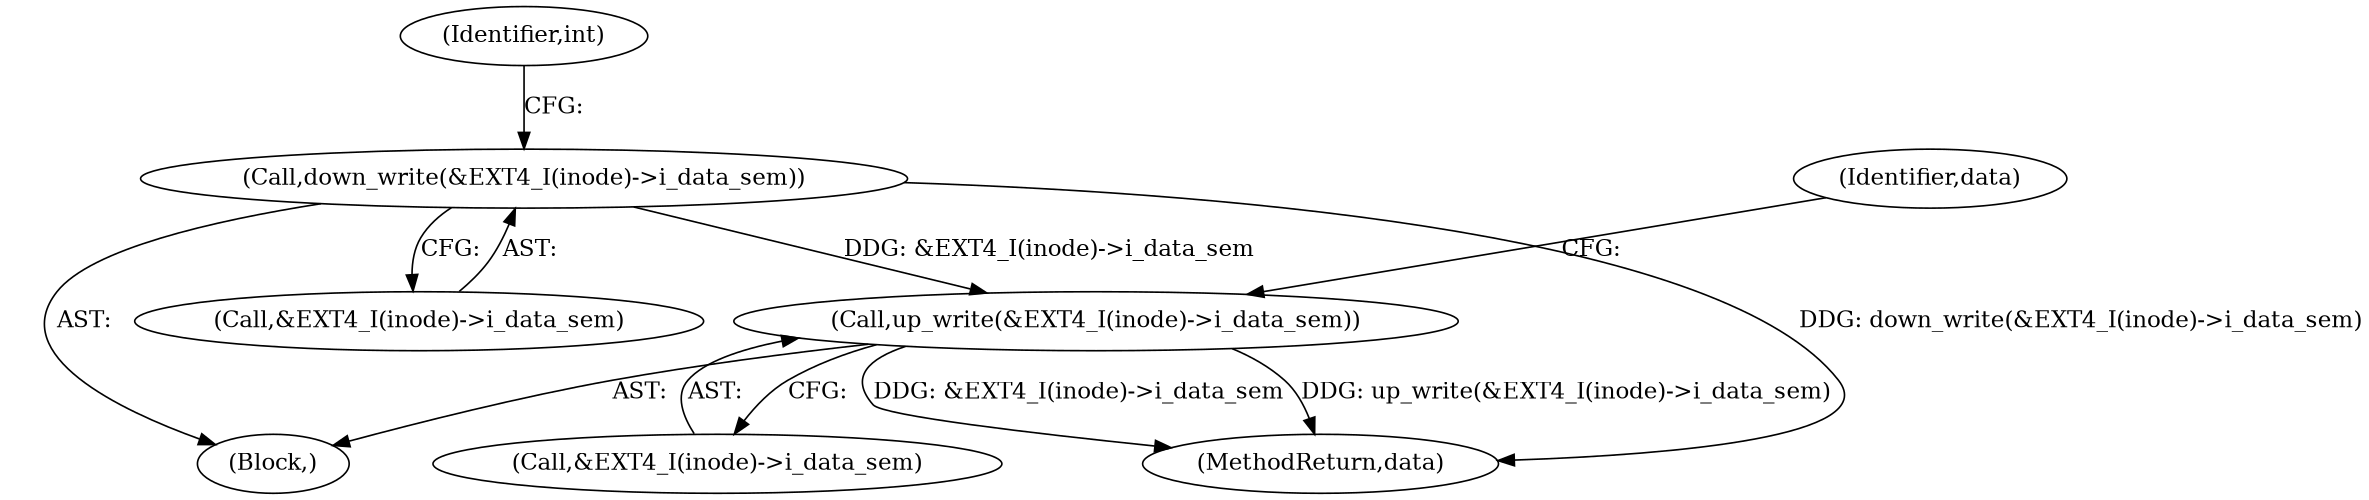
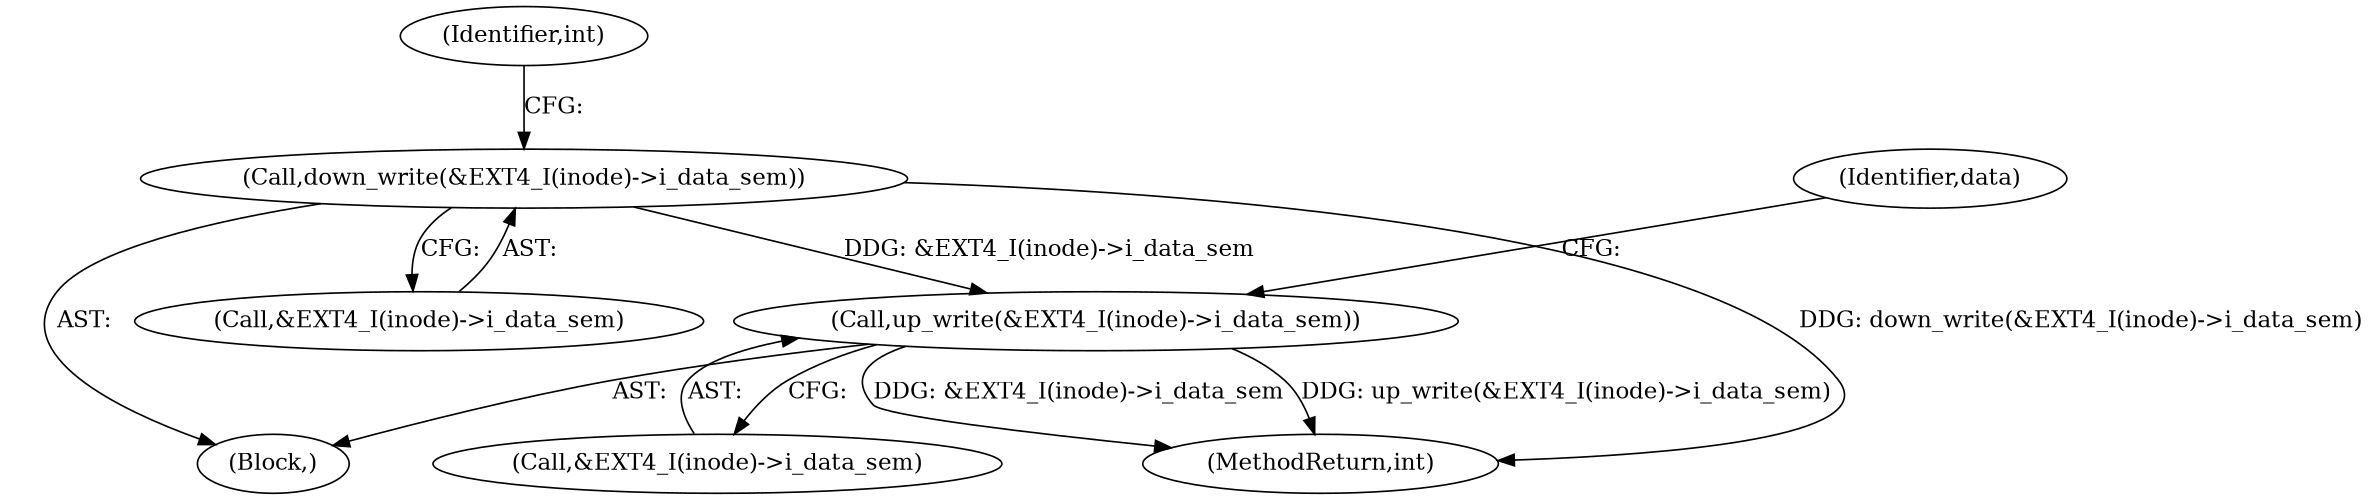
node "(MethodReturn,data)": label "(MethodReturn,data)" -> "(MethodReturn,int)"
